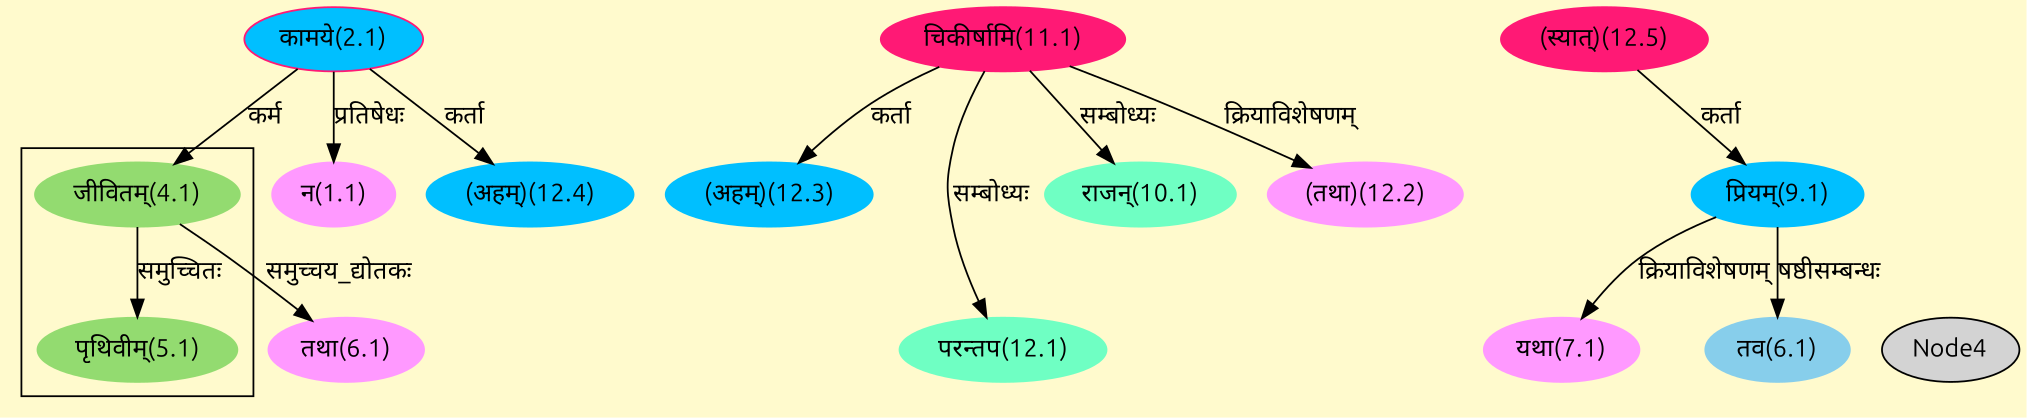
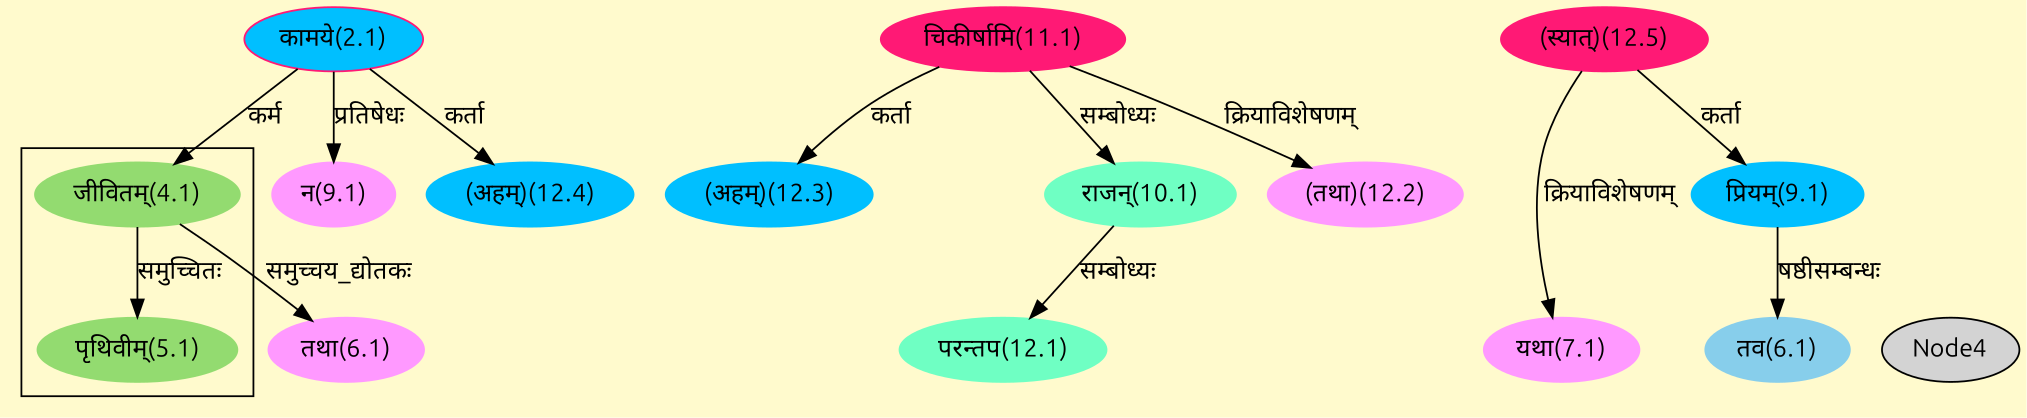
edge "चिकीर्षामि(11.1)" -> "परन्तप(12.1)": now "राजन्(10.1)" -> "परन्तप(12.1)"
node "न(1.1)": label "न(1.1)" -> "न(9.1)"
edge "प्रियम्(9.1)" -> "यथा(7.1)": now "(स्यात्)(12.5)" -> "यथा(7.1)"
